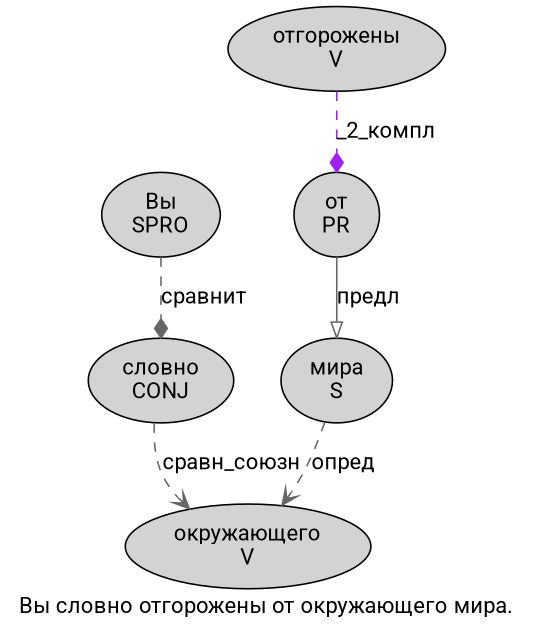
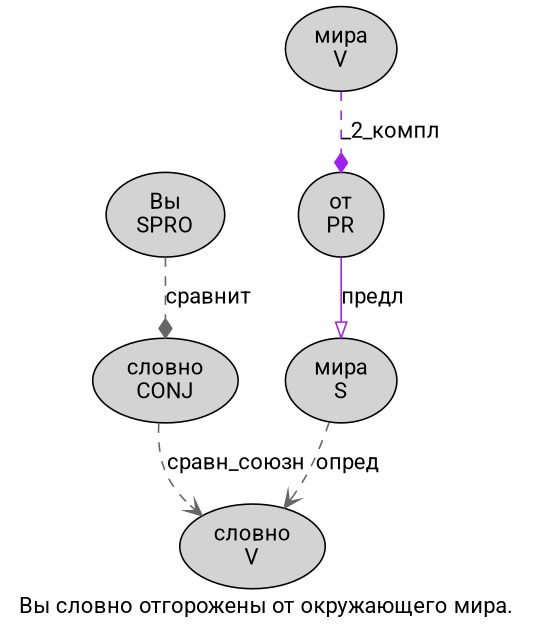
node "отгорожены V": label "отгорожены V" -> "мира V"
edge "от PR" -> "мира S": color gray40 -> purple
node "окружающего V": label "окружающего V" -> "словно V"
